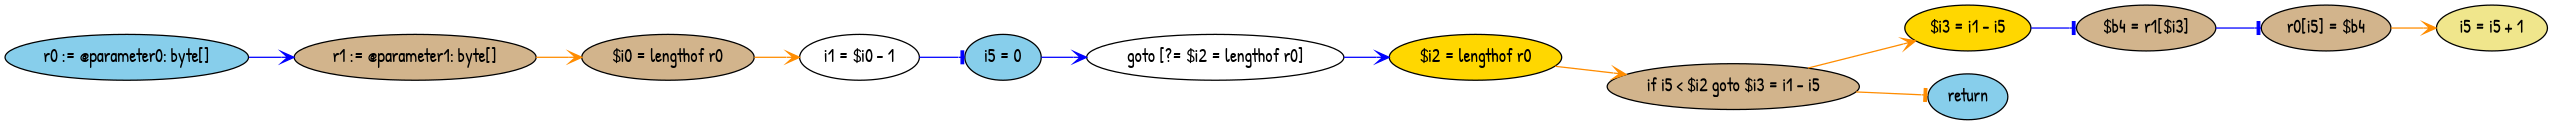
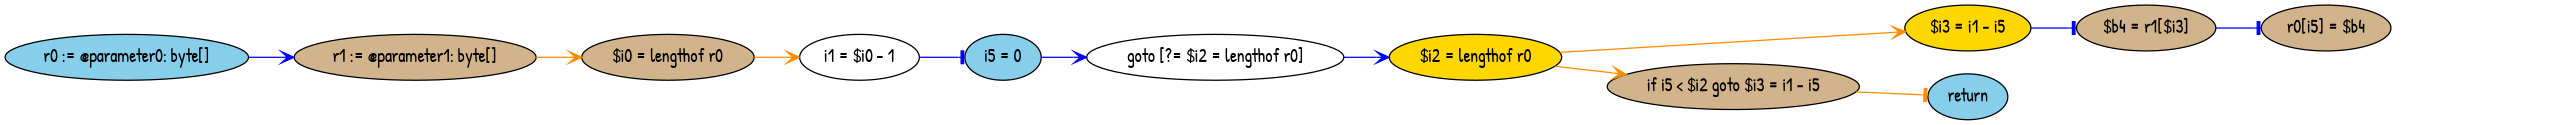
node "i5 = i5 + 1": removed
edge "if i5 < $i2 goto $i3 = i1 - i5" -> "$i3 = i1 - i5": now "$i2 = lengthof r0" -> "$i3 = i1 - i5"
